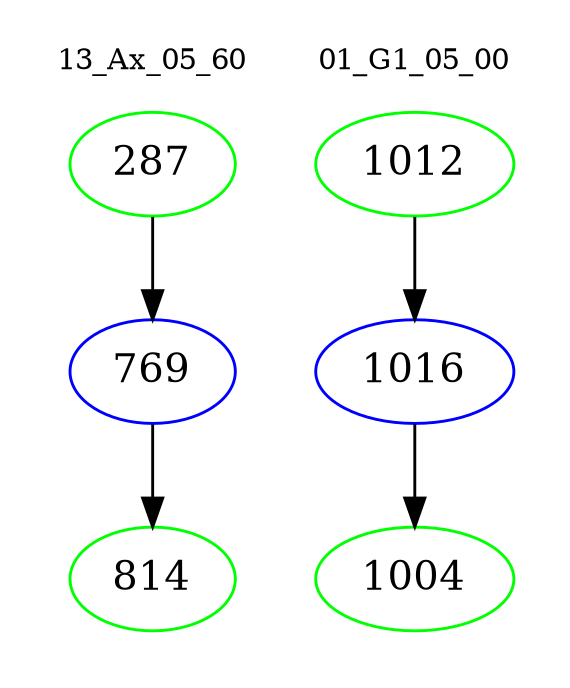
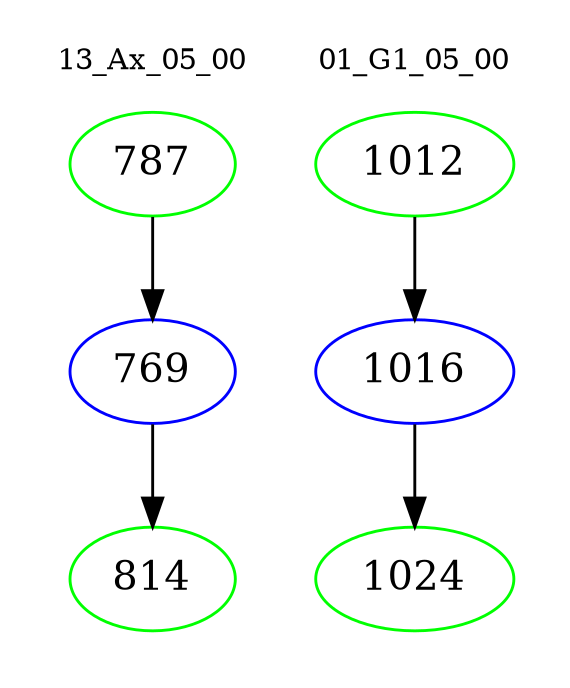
cluster "13_Ax_05_60": label "13_Ax_05_60" -> "13_Ax_05_00"
node "287": label "287" -> "787"
node "1004": label "1004" -> "1024"
